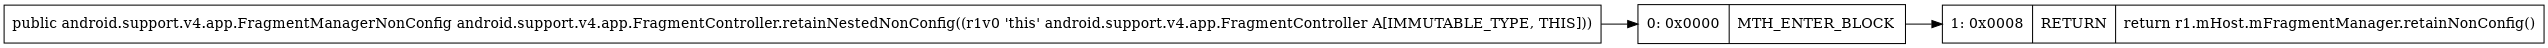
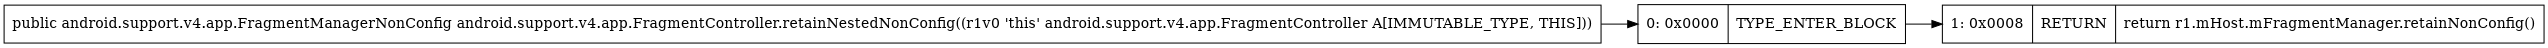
node "0: 0x0000": text "MTH_ENTER_BLOCK" -> "TYPE_ENTER_BLOCK"
